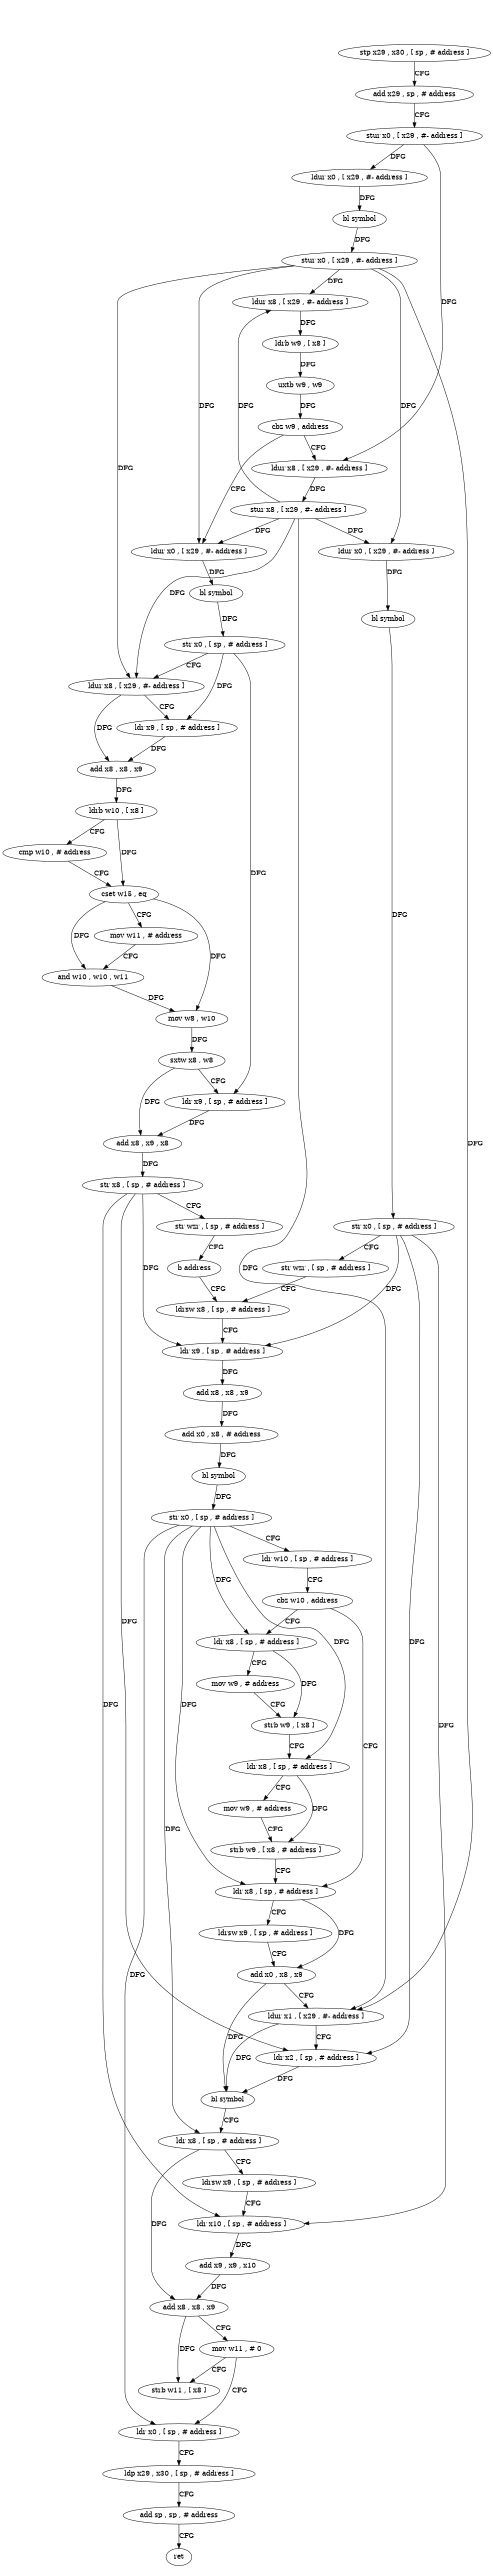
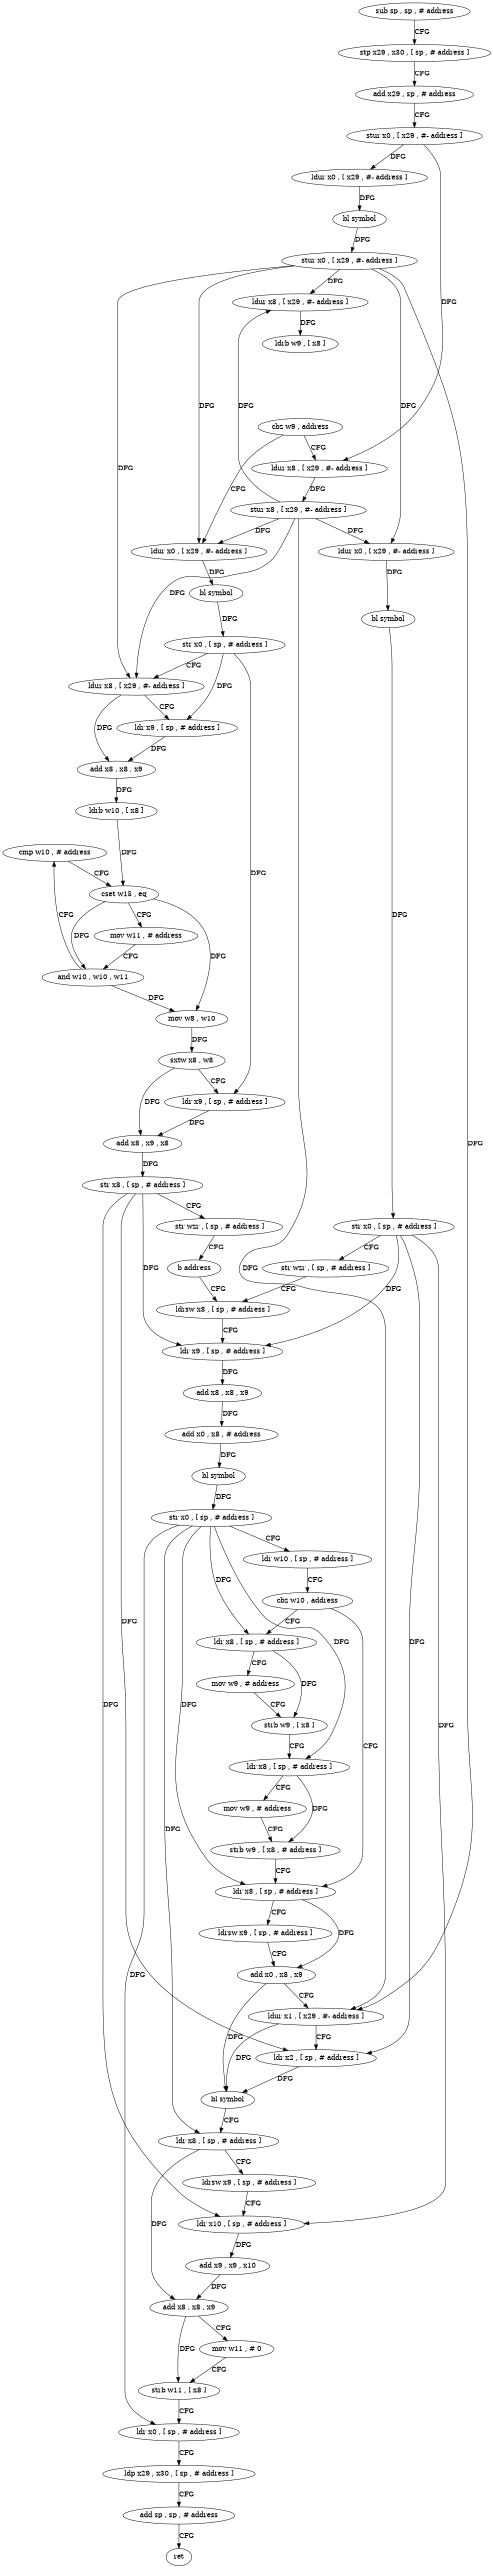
node "sub sp , sp , # address": added
node "uxtb w9 , w9": removed
edge "ldrb w10 , [ x8 ]" -> "cmp w10 , # address": now "and w10 , w10 , w11" -> "cmp w10 , # address"
edge "mov w11 , # 0" -> "ldr x0 , [ sp , # address ]": now "strb w11 , [ x8 ]" -> "ldr x0 , [ sp , # address ]"
